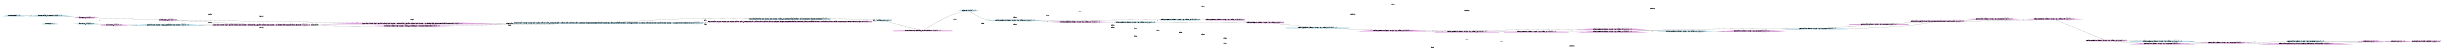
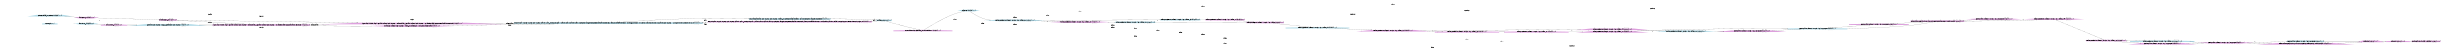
node "testTimeEvictorEvictAfter['0', '1', '0']": removed
